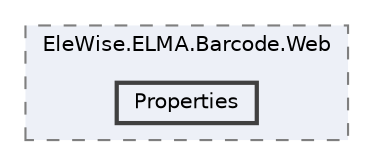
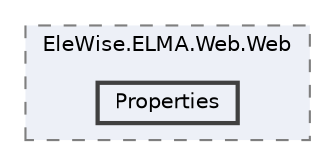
cluster "EleWise.ELMA.Barcode.Web": label "EleWise.ELMA.Barcode.Web" -> "EleWise.ELMA.Web.Web"
